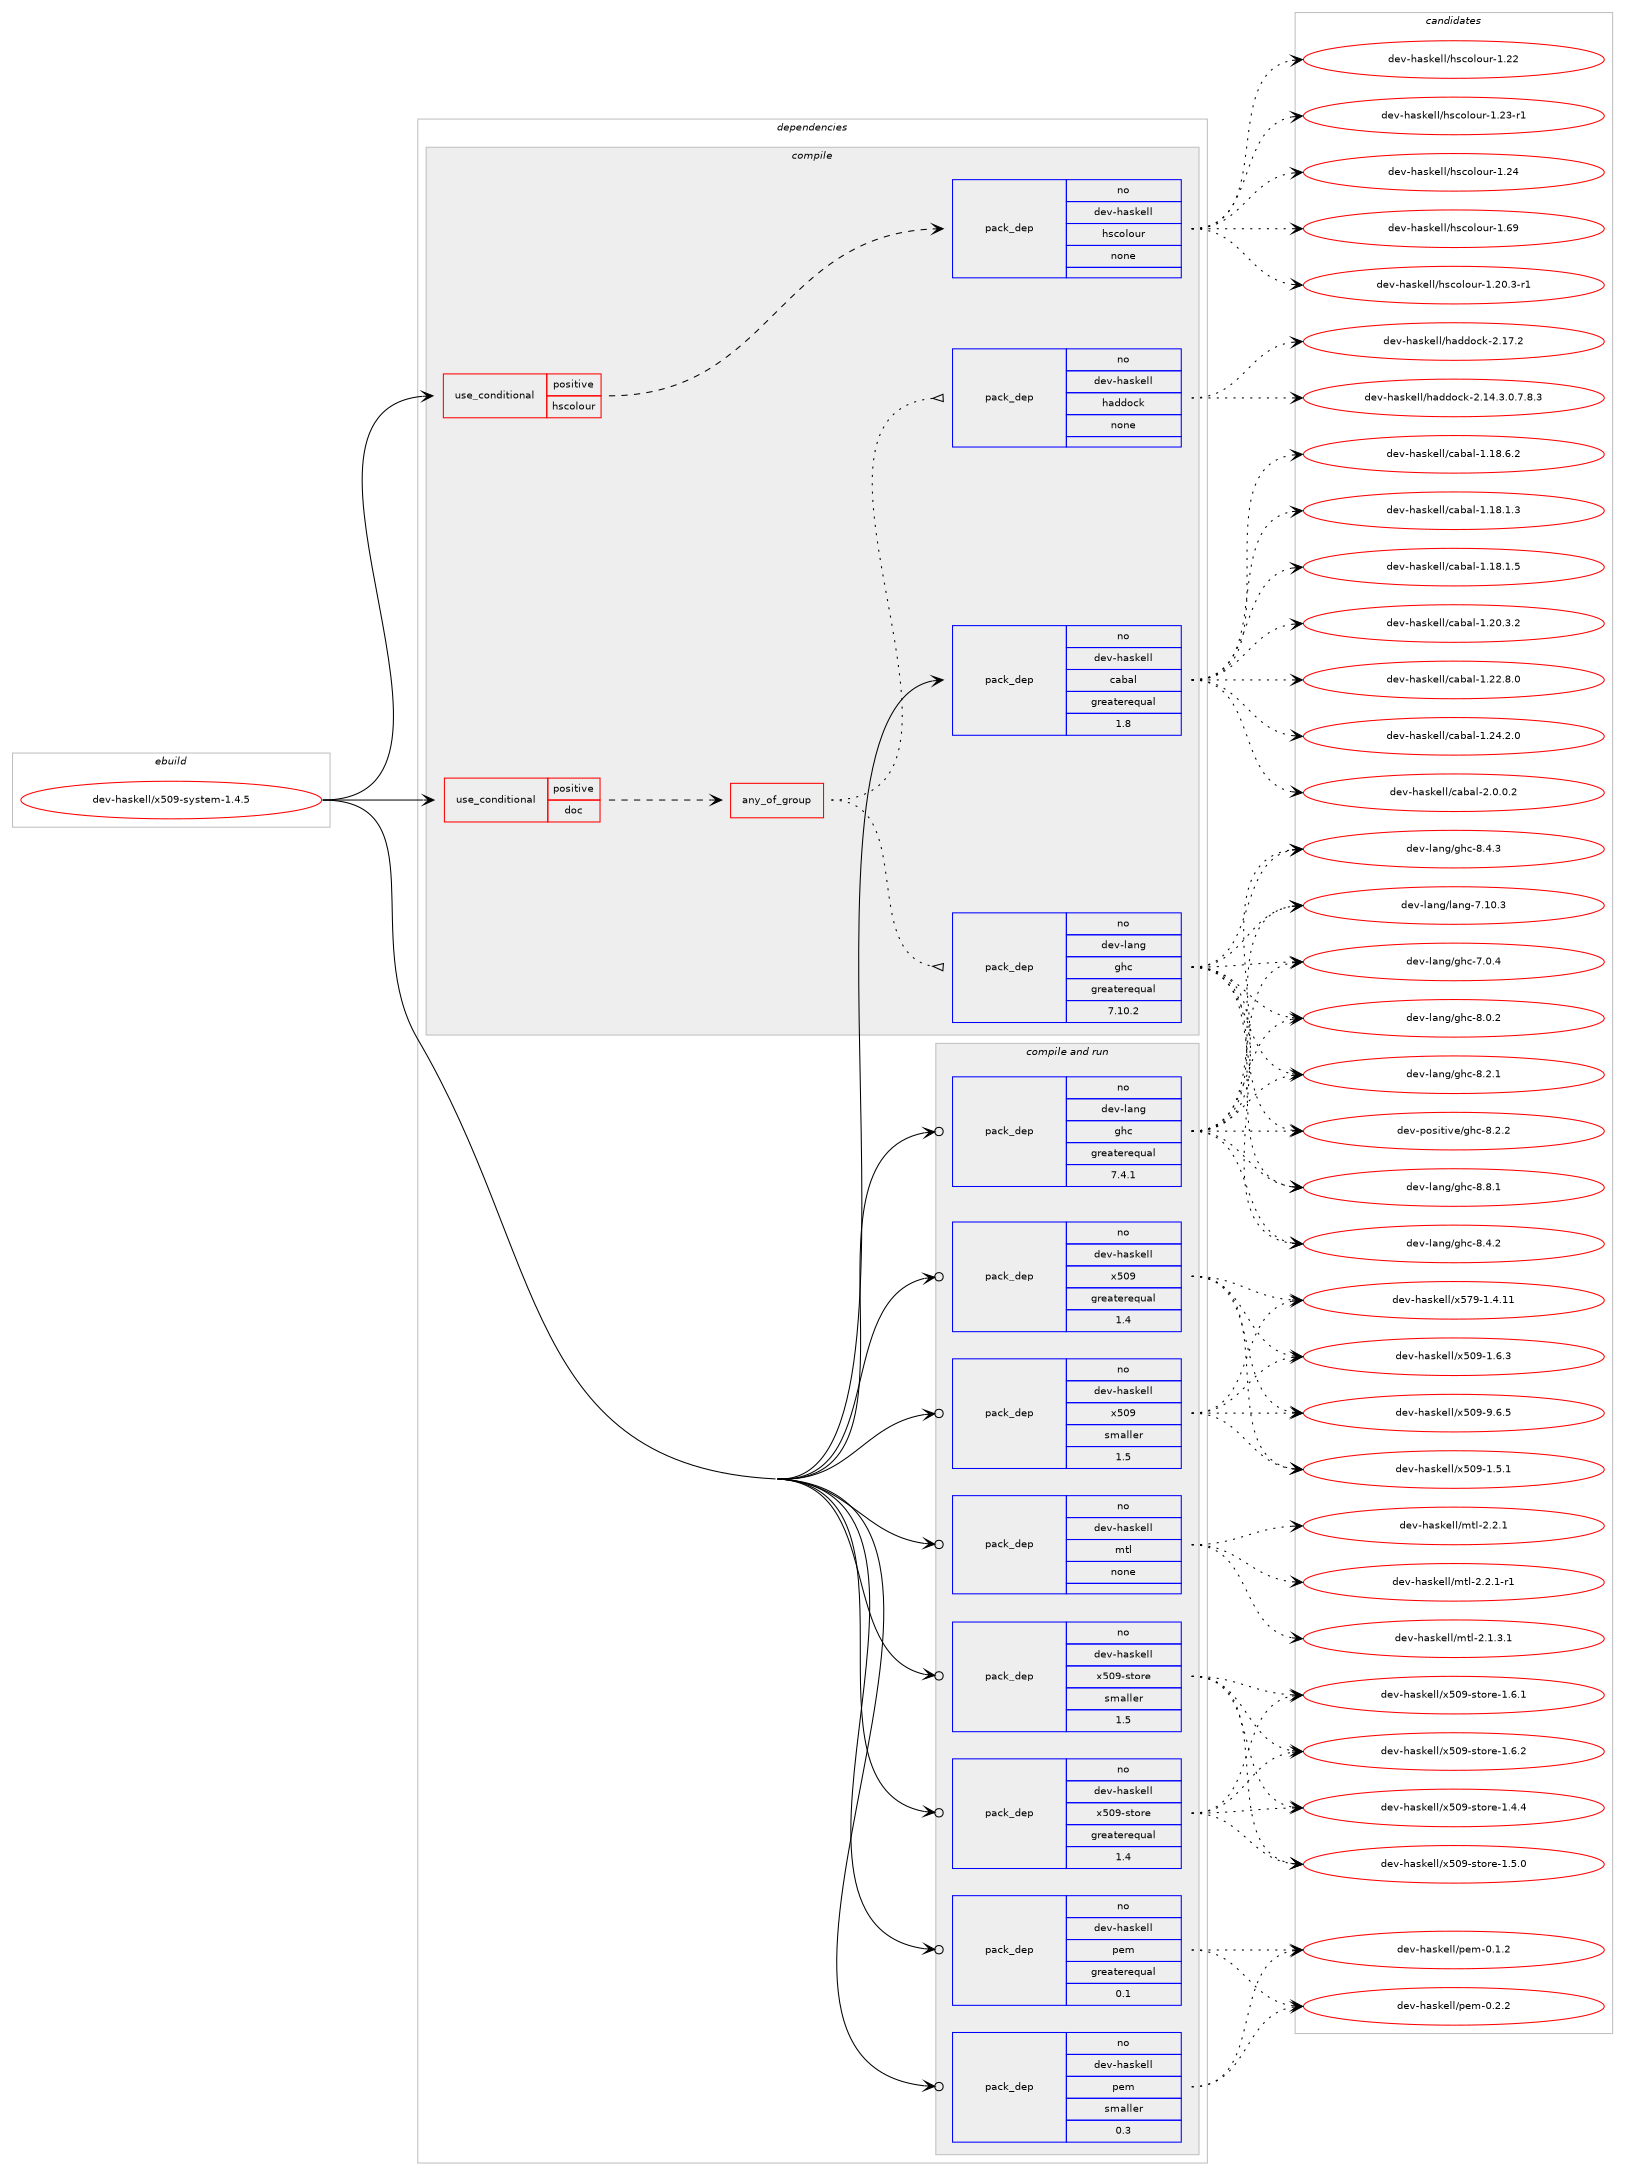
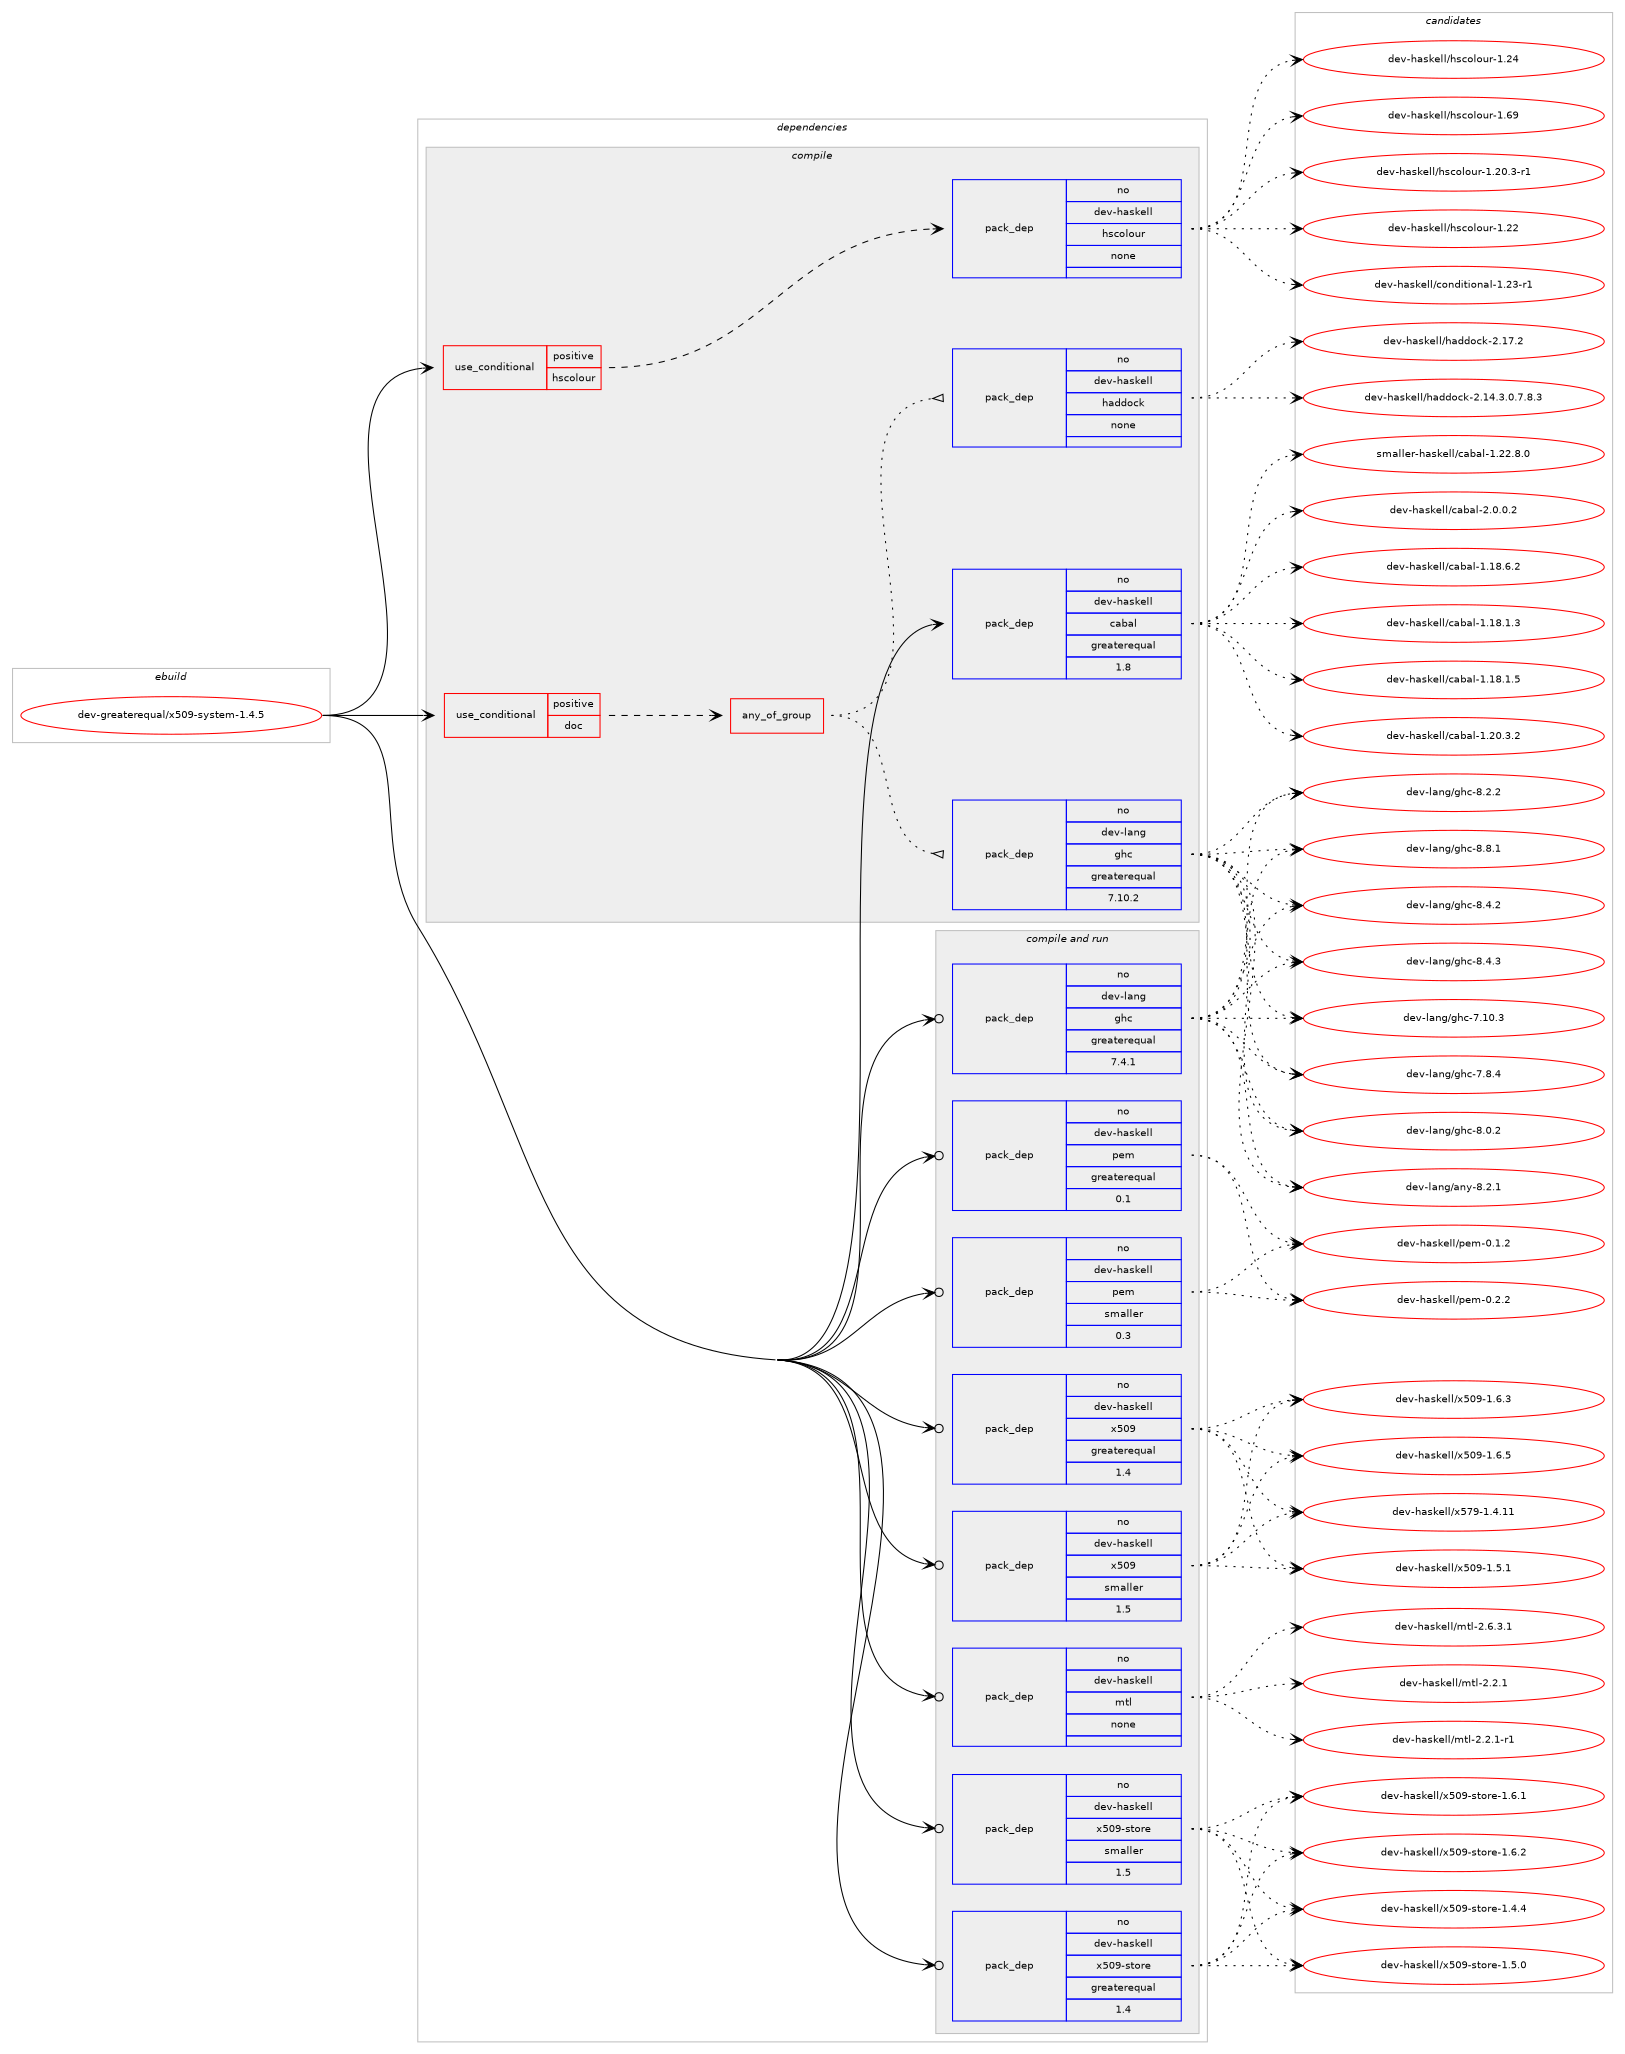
node "dev-haskell/hscolour-1.23-r1": label "dev-haskell/hscolour-1.23-r1" -> "dev-haskell/conditional-1.23-r1"
node "dev-haskell/cabal-1.22.8.0": label "dev-haskell/cabal-1.22.8.0" -> "smaller-haskell/cabal-1.22.8.0"
node "dev-haskell/cabal-1.24.2.0": removed
node "dev-haskell/x509-system-1.4.5": label "dev-haskell/x509-system-1.4.5" -> "dev-greaterequal/x509-system-1.4.5"
node "dev-lang/lang-7.10.3": label "dev-lang/lang-7.10.3" -> "dev-lang/ghc-7.10.3"
node "dev-lang/ghc-7.0.4": label "dev-lang/ghc-7.0.4" -> "dev-lang/ghc-7.8.4"
node "dev-lang/ghc-8.2.1": label "dev-lang/ghc-8.2.1" -> "dev-lang/any-8.2.1"
node "dev-positive/ghc-8.2.2": label "dev-positive/ghc-8.2.2" -> "dev-lang/ghc-8.2.2"
node "dev-haskell/x509-9.6.5": label "dev-haskell/x509-9.6.5" -> "dev-haskell/x509-1.6.5"
node "dev-haskell/mtl-2.1.3.1": label "dev-haskell/mtl-2.1.3.1" -> "dev-haskell/mtl-2.6.3.1"
